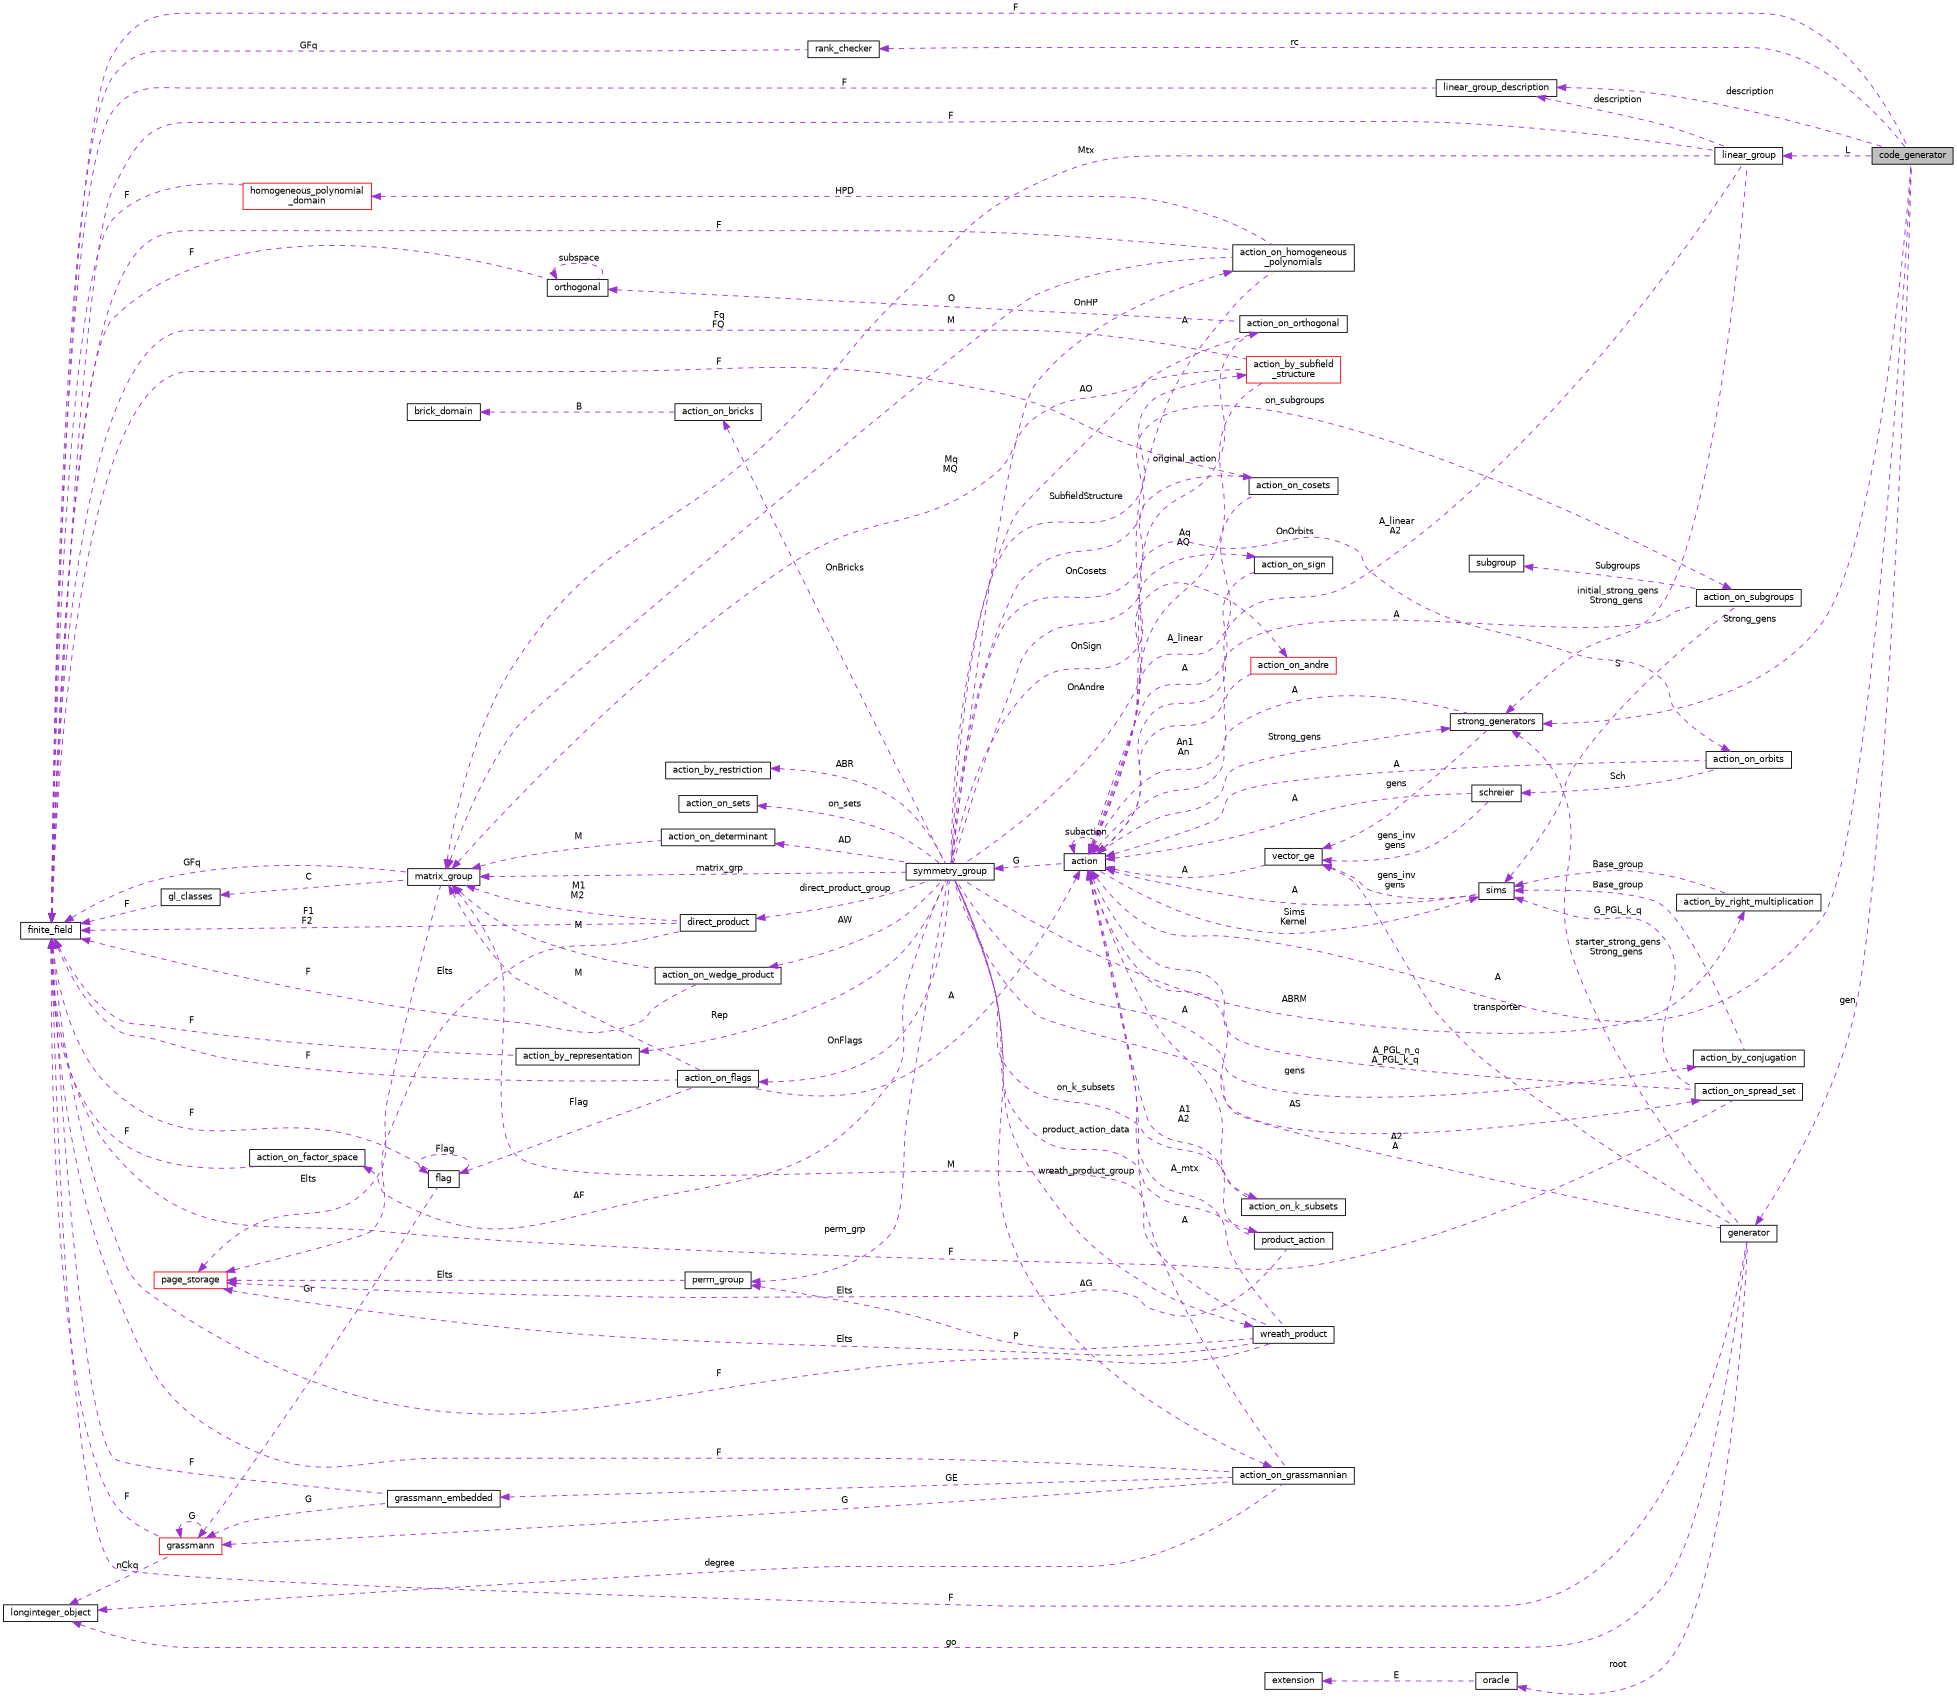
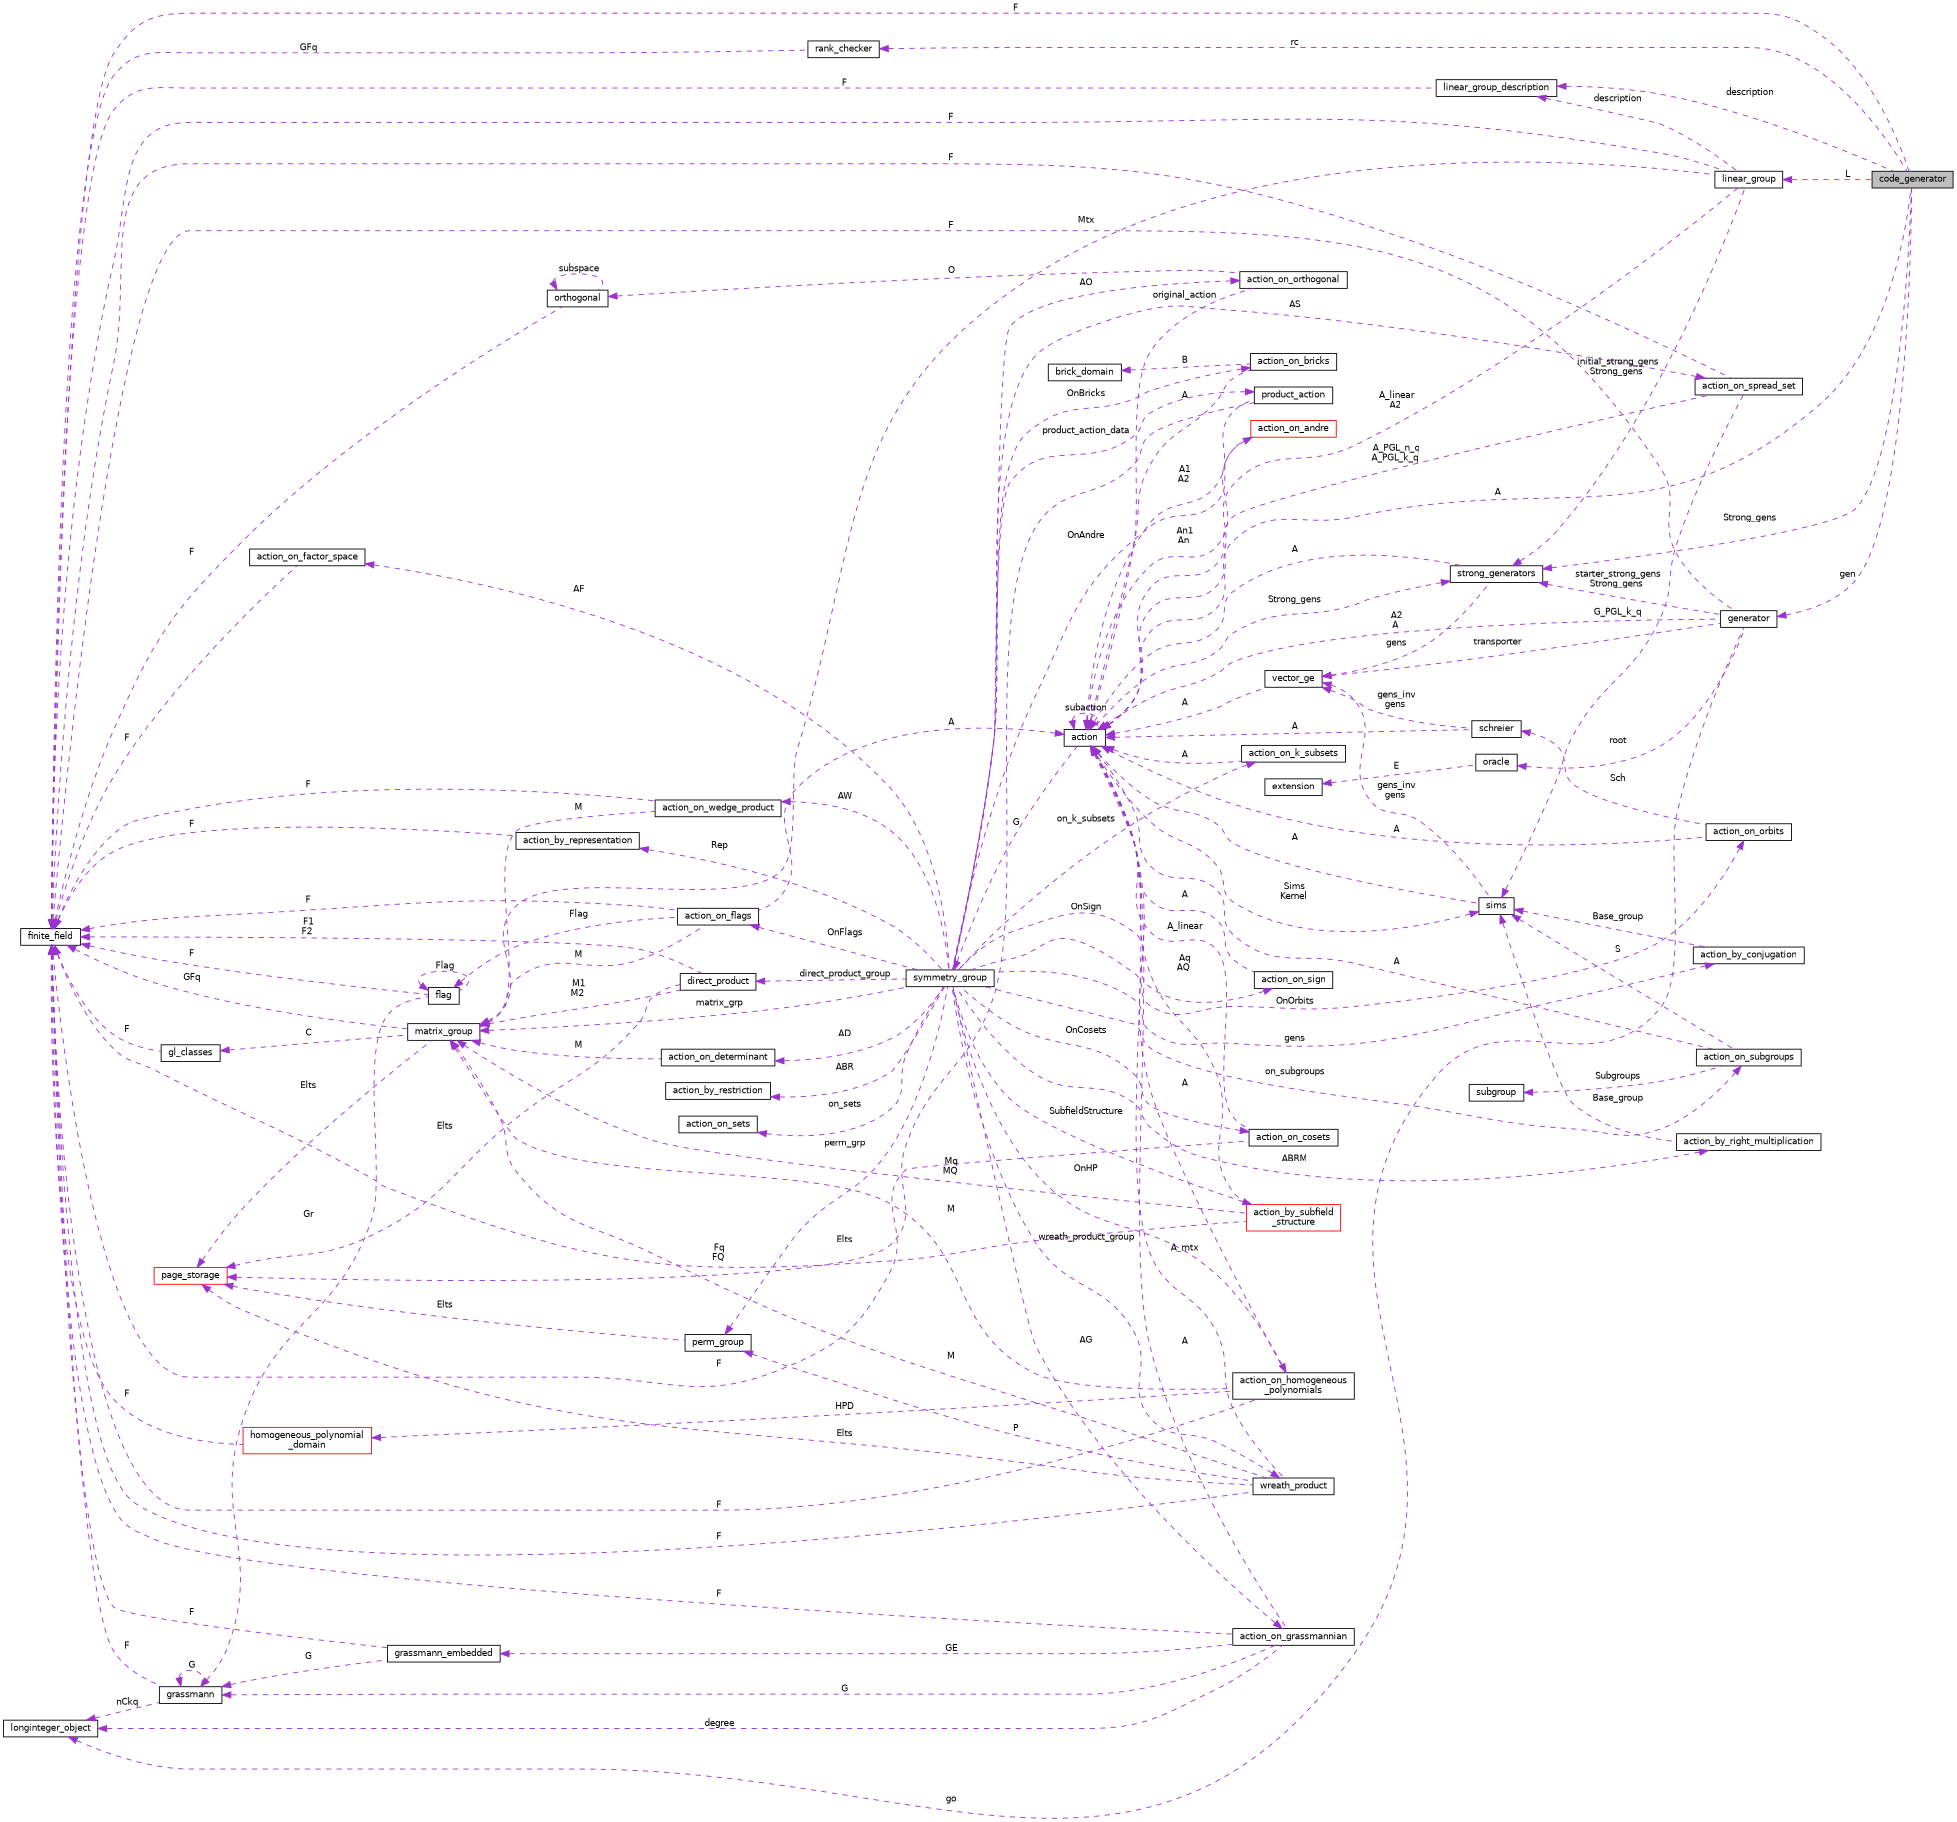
edge "action_on_bricks" -> "action": added, label "A"
node "grassmann": color red -> black
